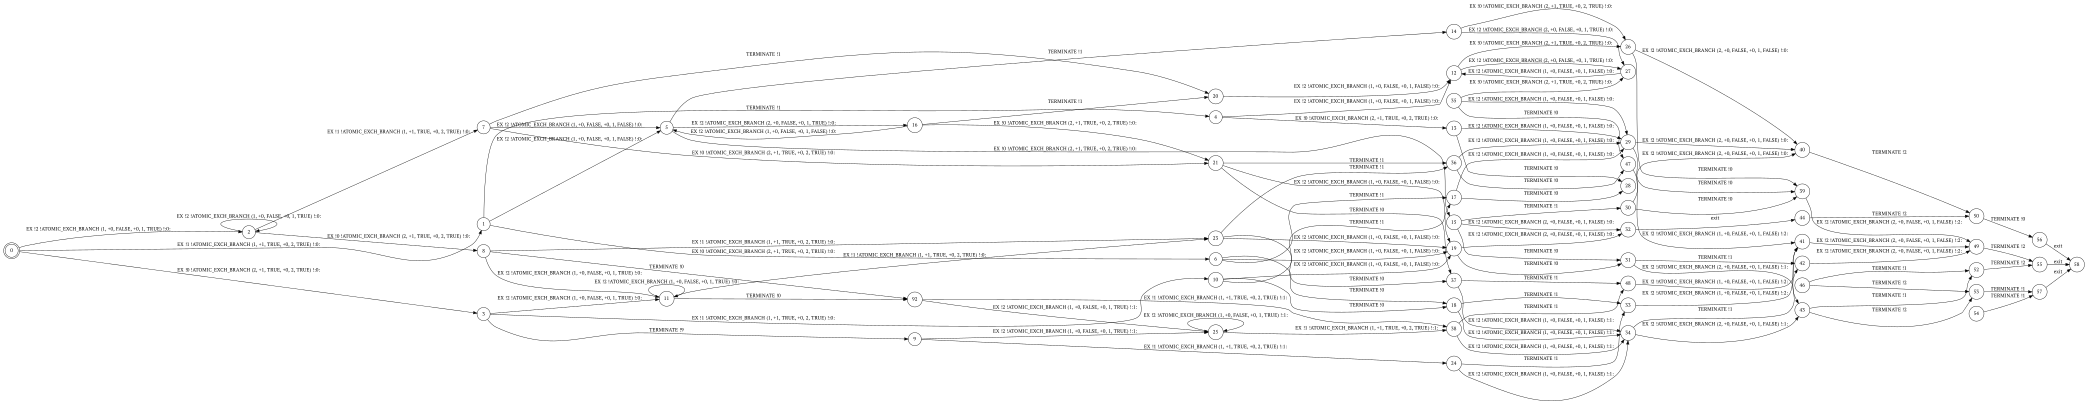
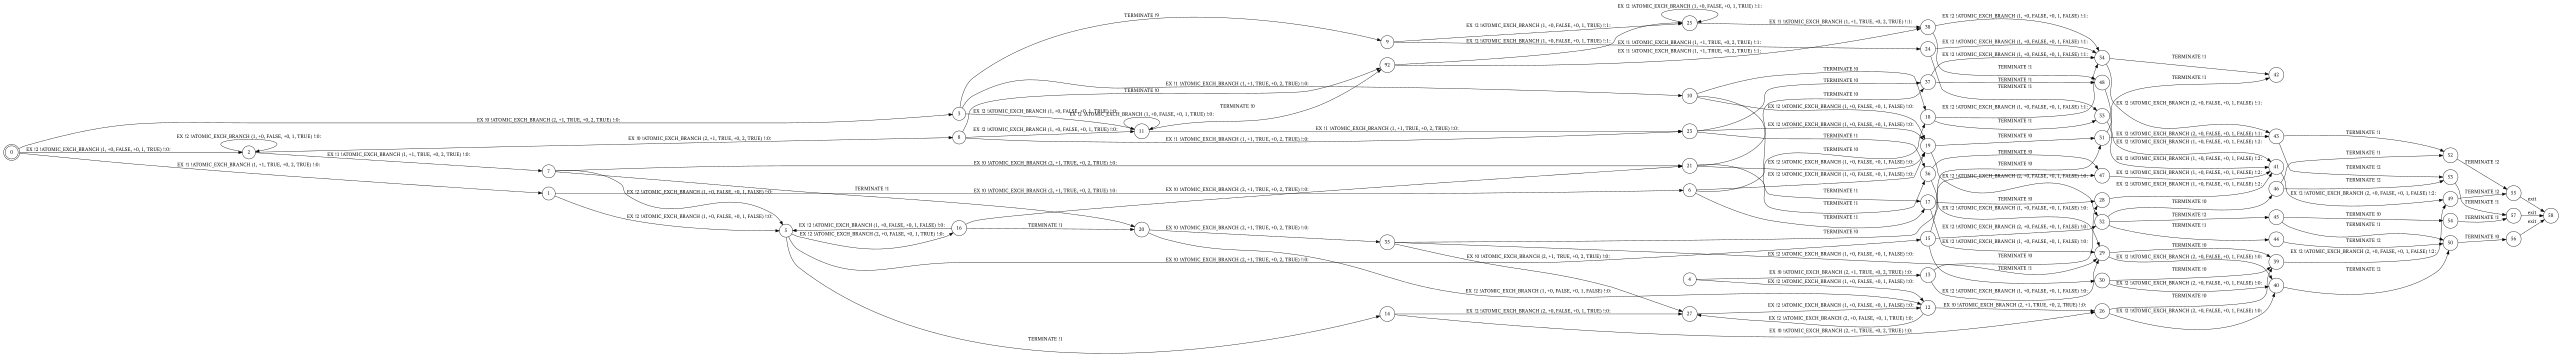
edge "1" -> "4": removed, label "TERMINATE !1"
edge "28" -> "41": added, label "EX !2 !ATOMIC_EXCH_BRANCH (1, +0, FALSE, +0, 1, FALSE) !:2:"
edge "32" -> "46": added, label "TERMINATE !0"
node "45": added
edge "32" -> "44": label "exit" -> "TERMINATE !1"
edge "20" -> "35": added, label "EX !0 !ATOMIC_EXCH_BRANCH (2, +1, TRUE, +0, 2, TRUE) !:0:"
edge "42" -> "49": removed, label "EX !2 !ATOMIC_EXCH_BRANCH (2, +0, FALSE, +0, 1, FALSE) !:2:"
